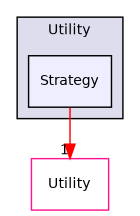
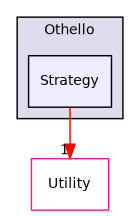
cluster "Utility": label "Utility" -> "Othello"
